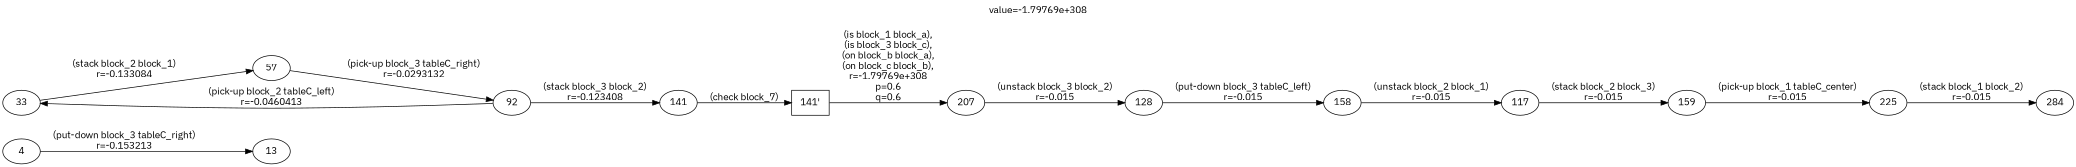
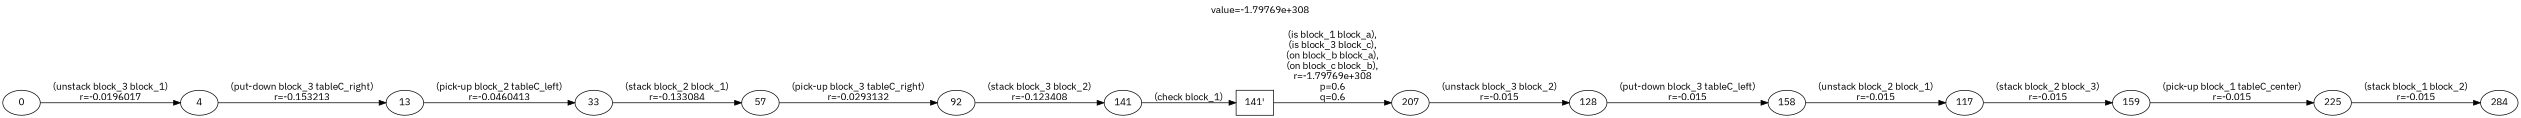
edge "141" -> "141'": label "(check block_7)" -> "(check block_1)"
node "0": added
edge "92" -> "33": now "13" -> "33"
